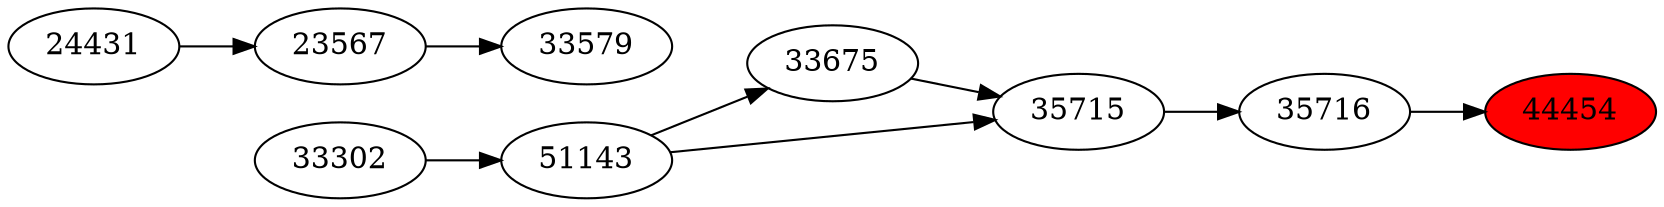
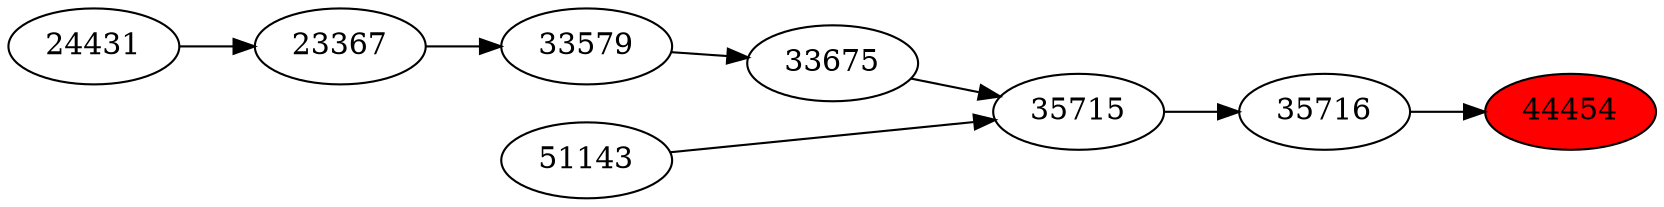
node "23567": label "23567" -> "23367"
edge "51143" -> "33675": now "33579" -> "33675"
node "33302": removed
